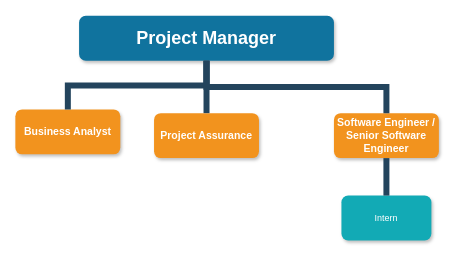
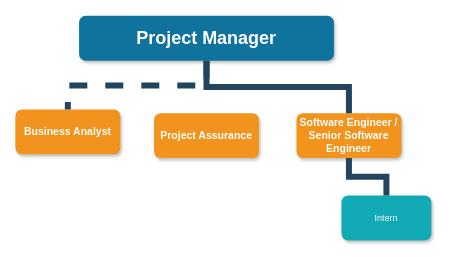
edge "Project Manager" -- "Business Analyst": style solid -> dashed
edge "Project Manager" -- "Project Assurance": removed
node "Software Engineer / Senior Software Engineer": moved (387, 135) -> (349, 135)
